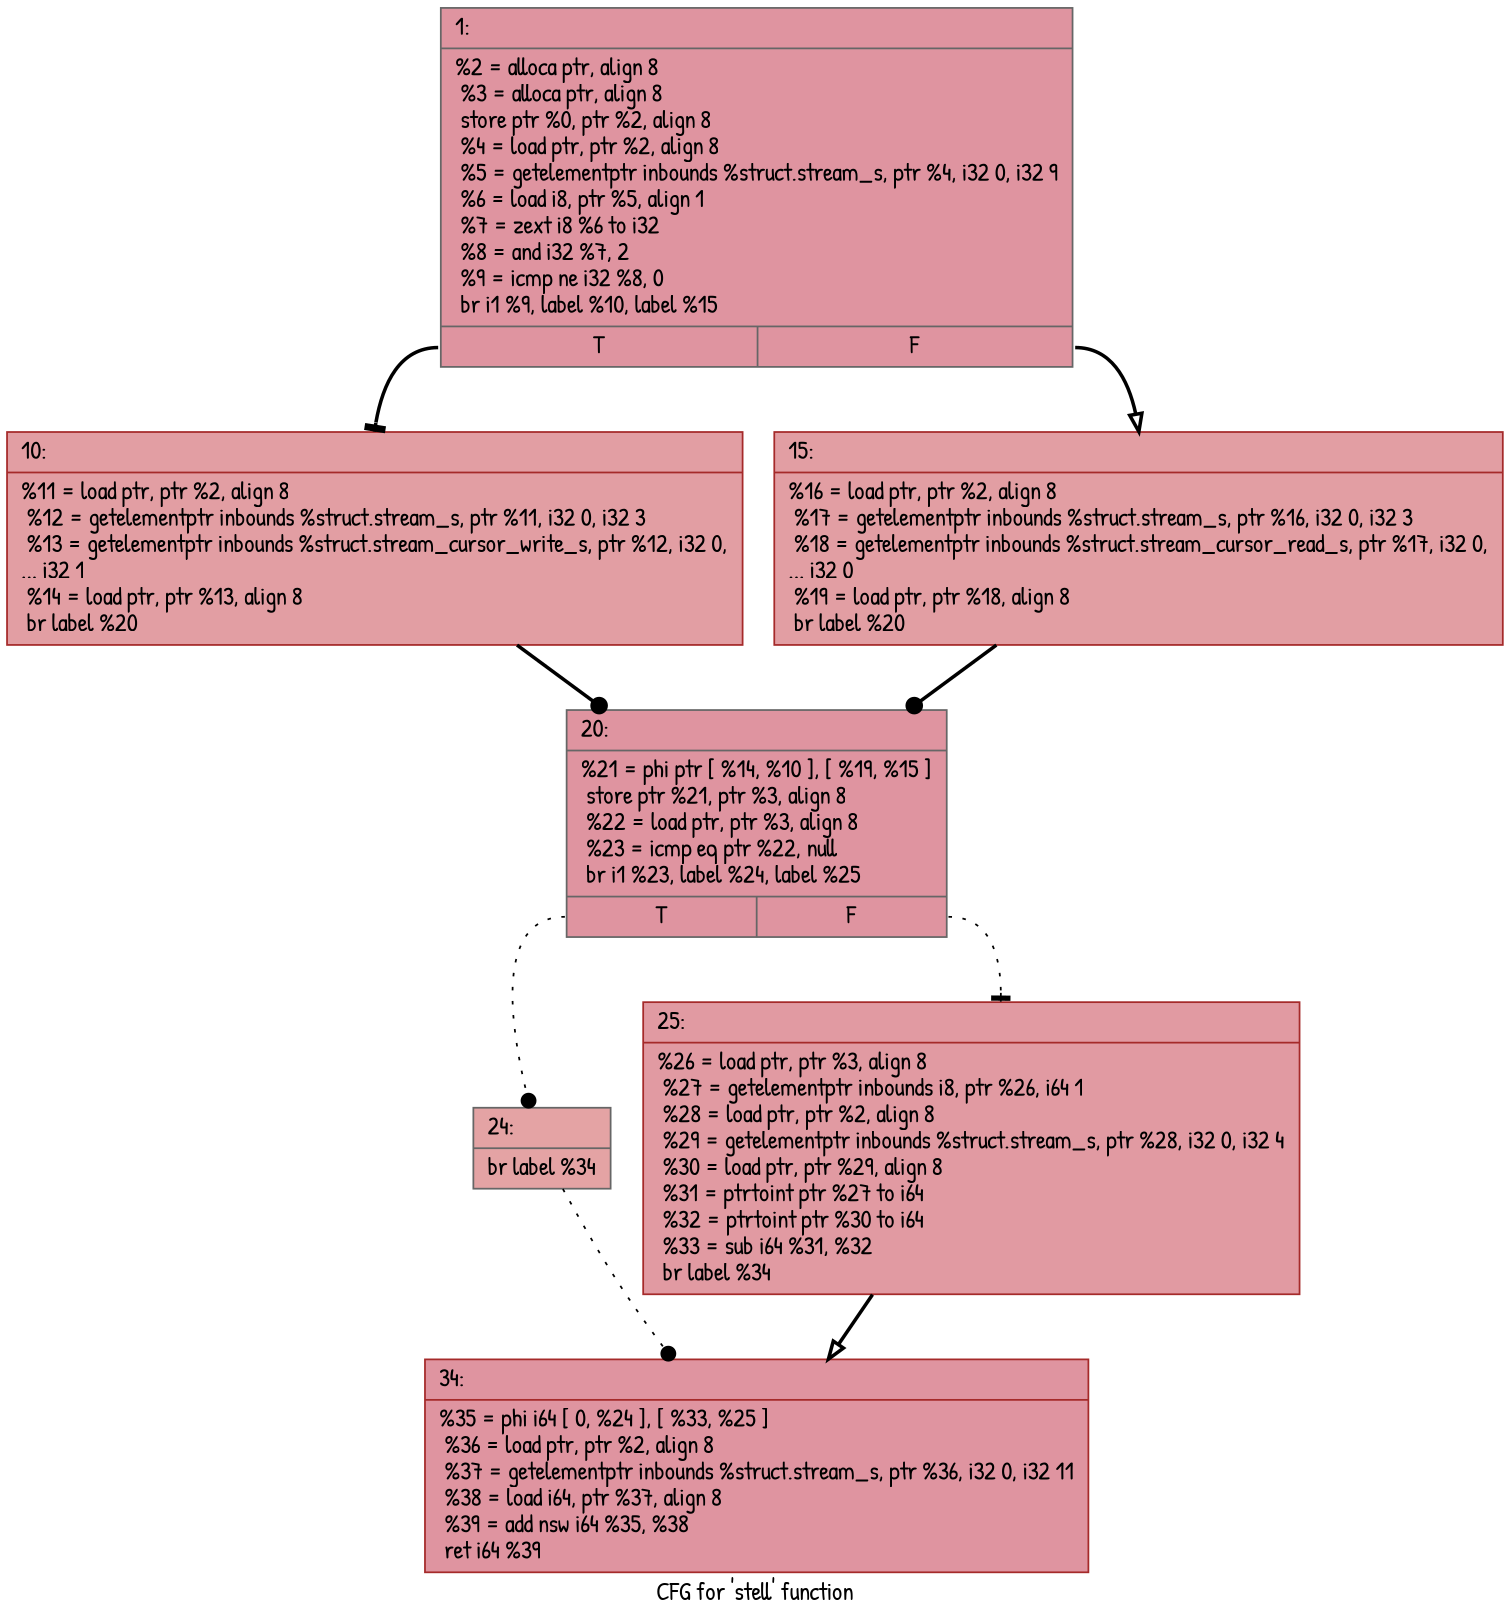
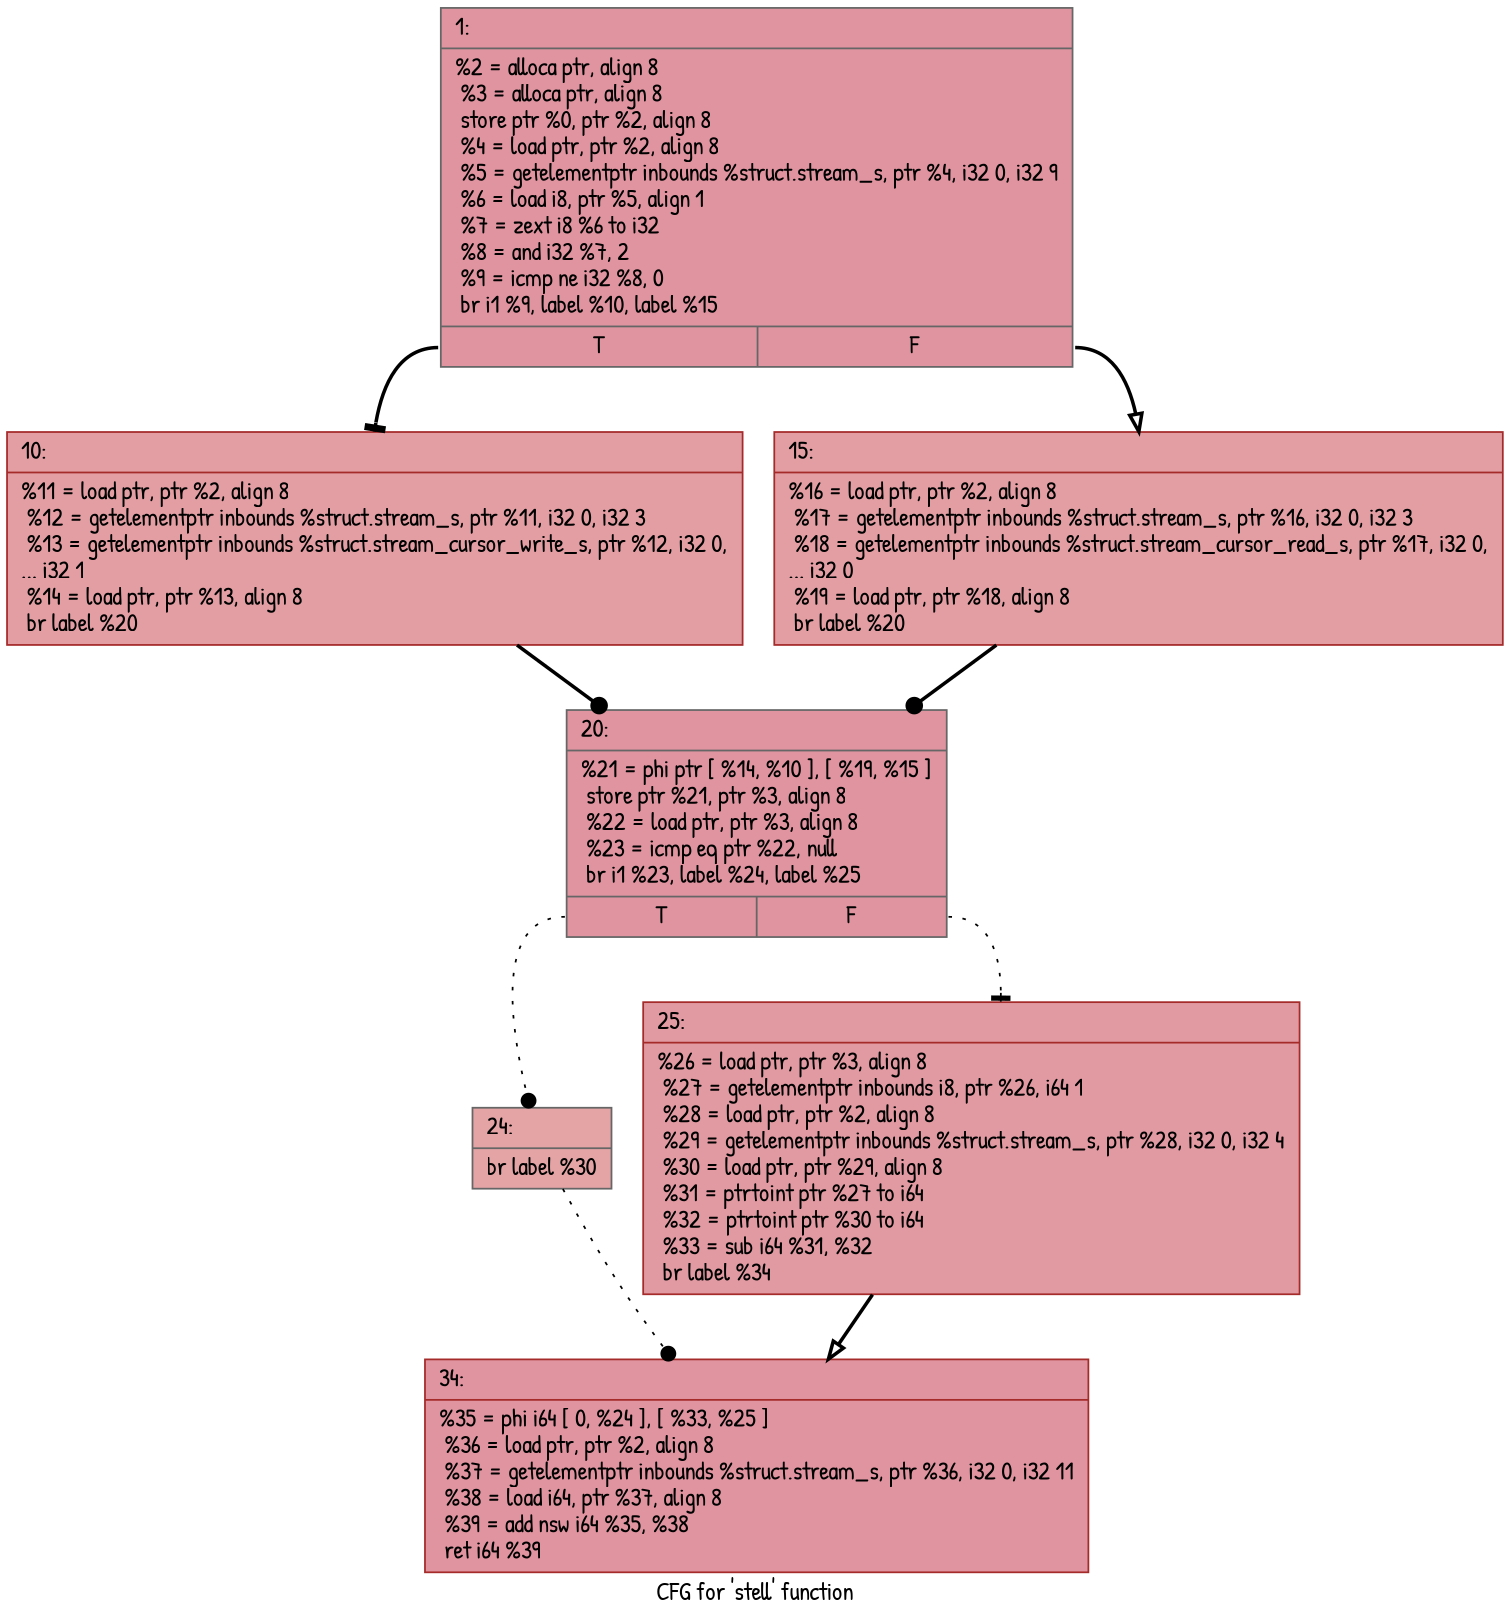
node "24:": text "br label %34" -> "br label %30"
